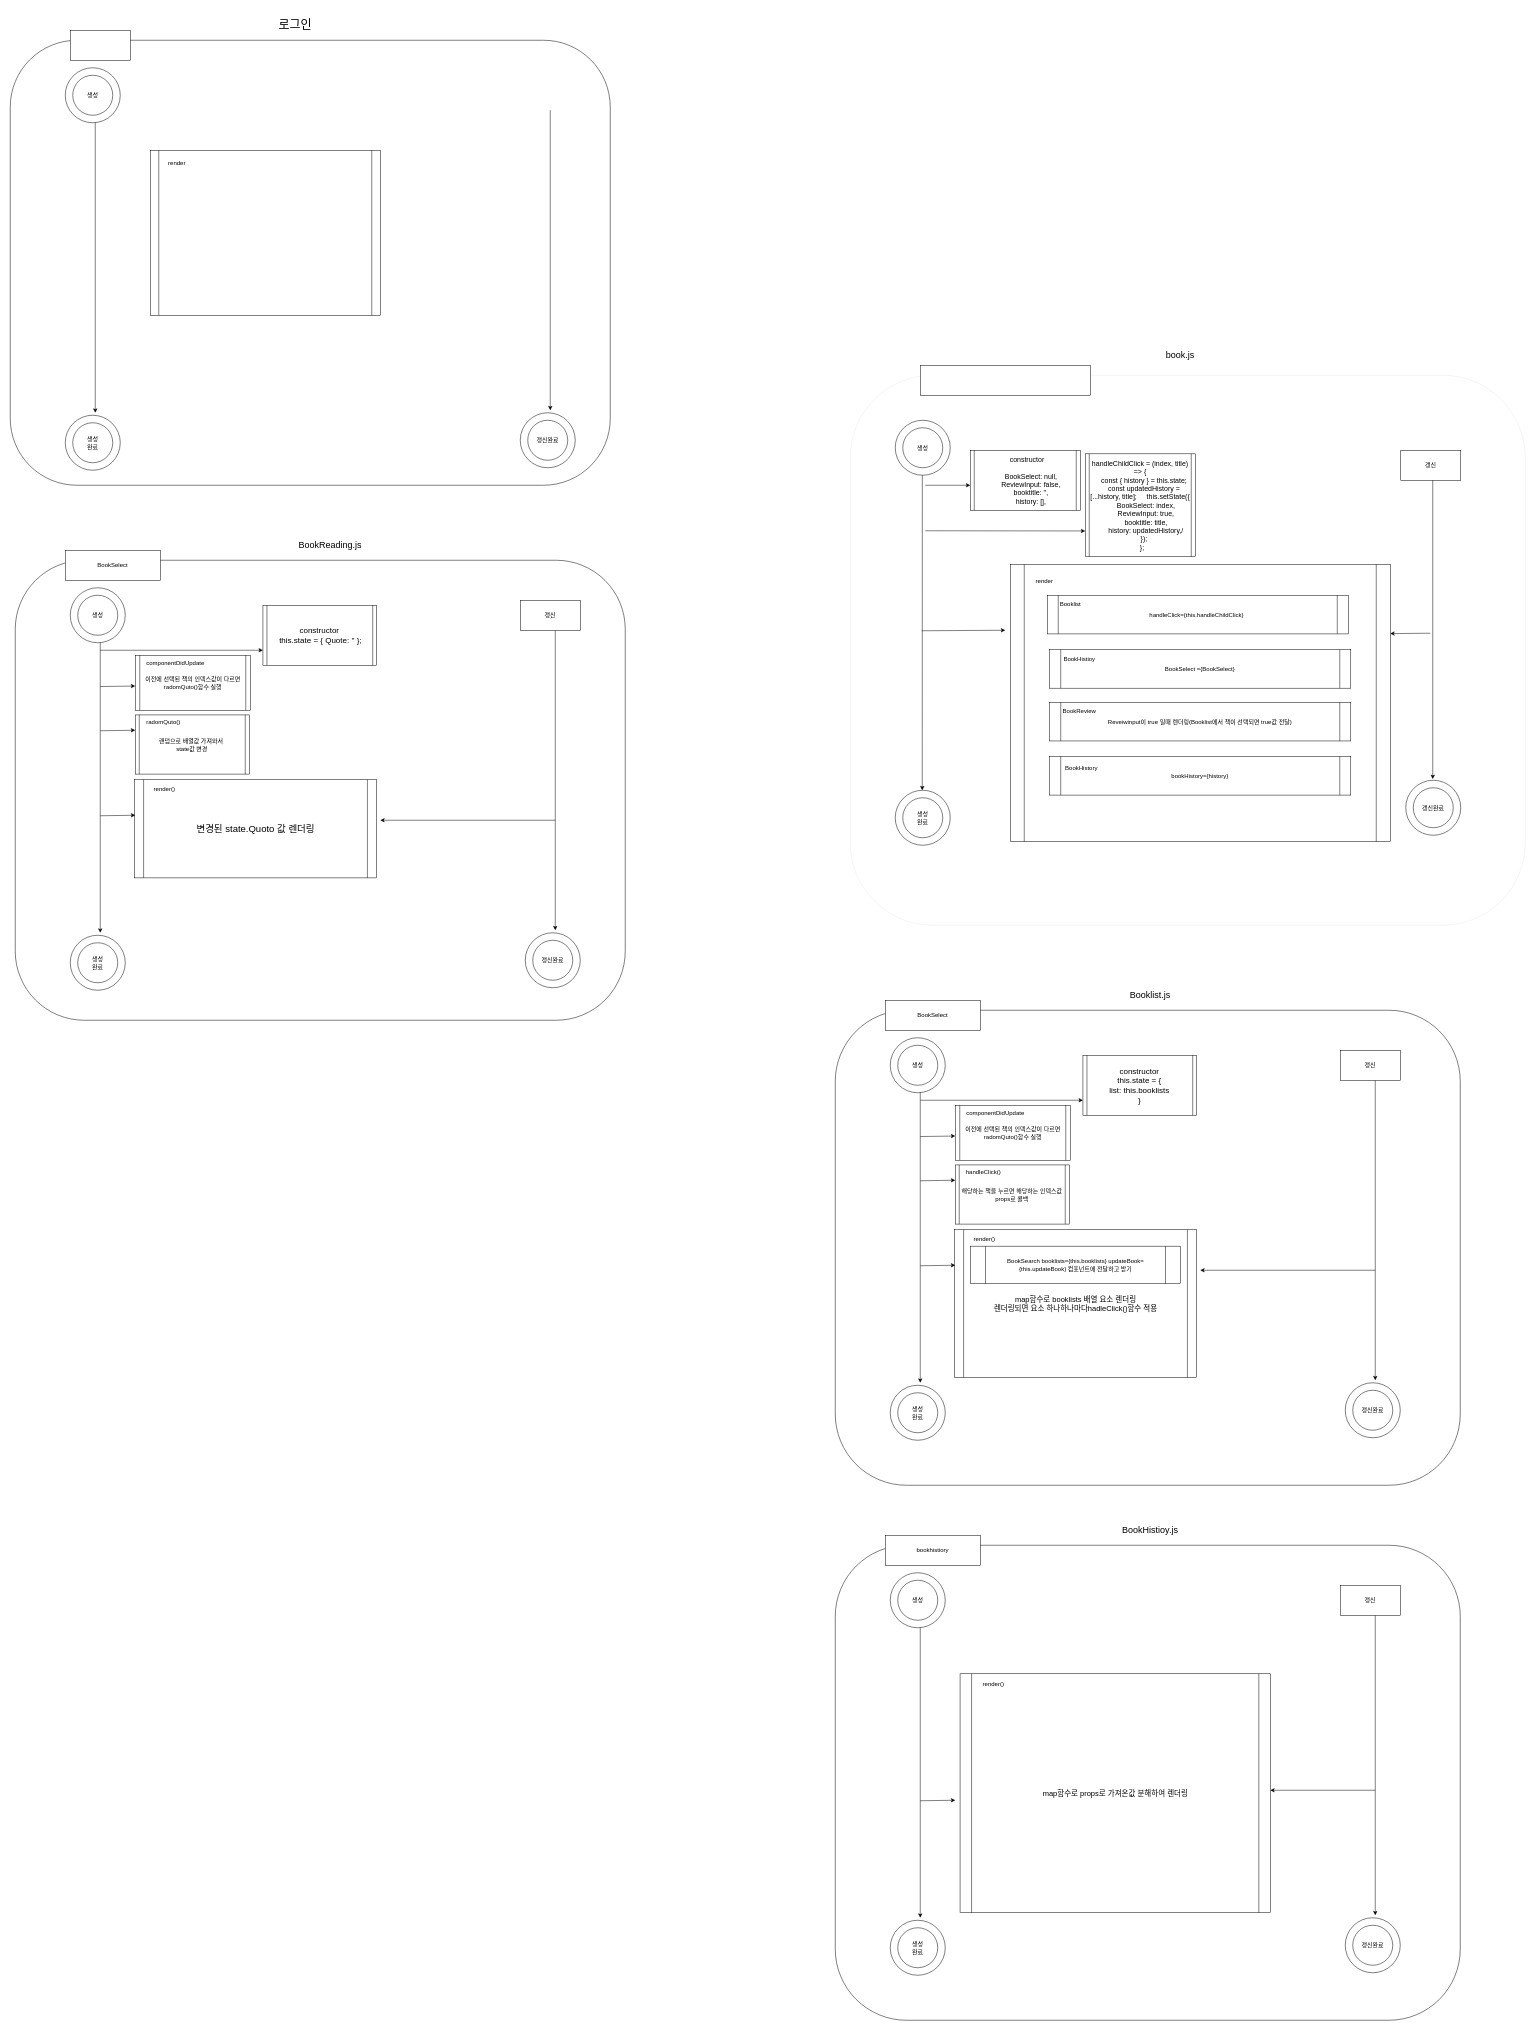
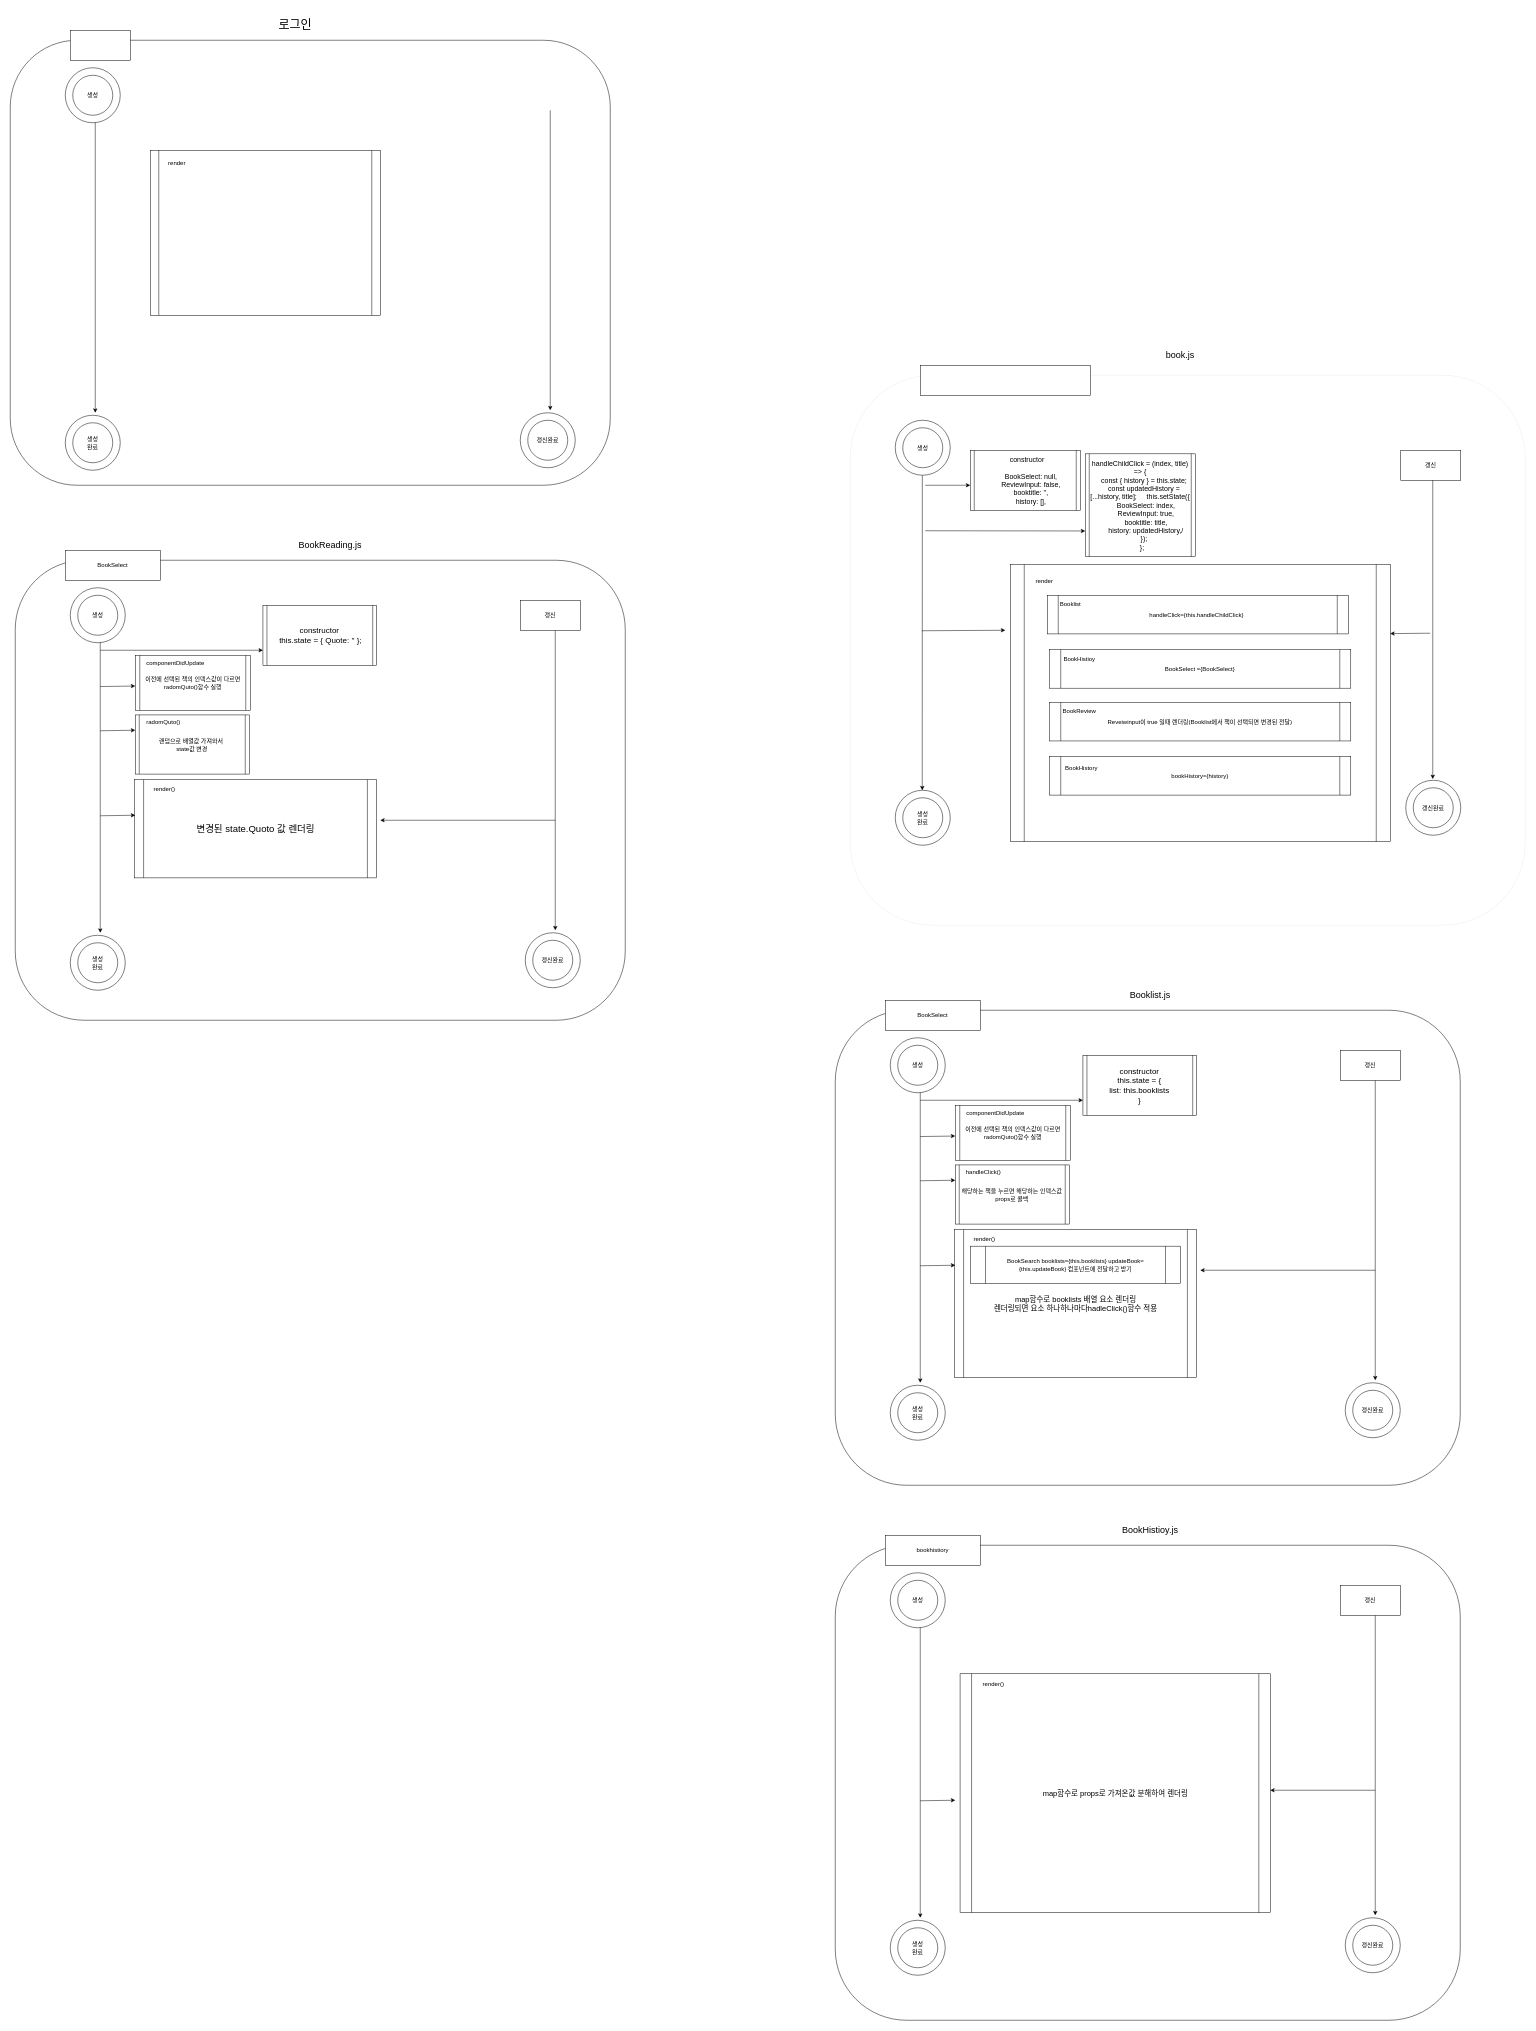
node "Reveiwinput이 true 일때 렌더링(Booklist에서 책이 선택되면 true값 전달)": label "Reveiwinput이 true 일때 렌더링(Booklist에서 책이 선택되면 true값 전달)" -> "Reveiwinput이 true 일때 렌더링(Booklist에서 책이 선택되면 변경된 전달)"
